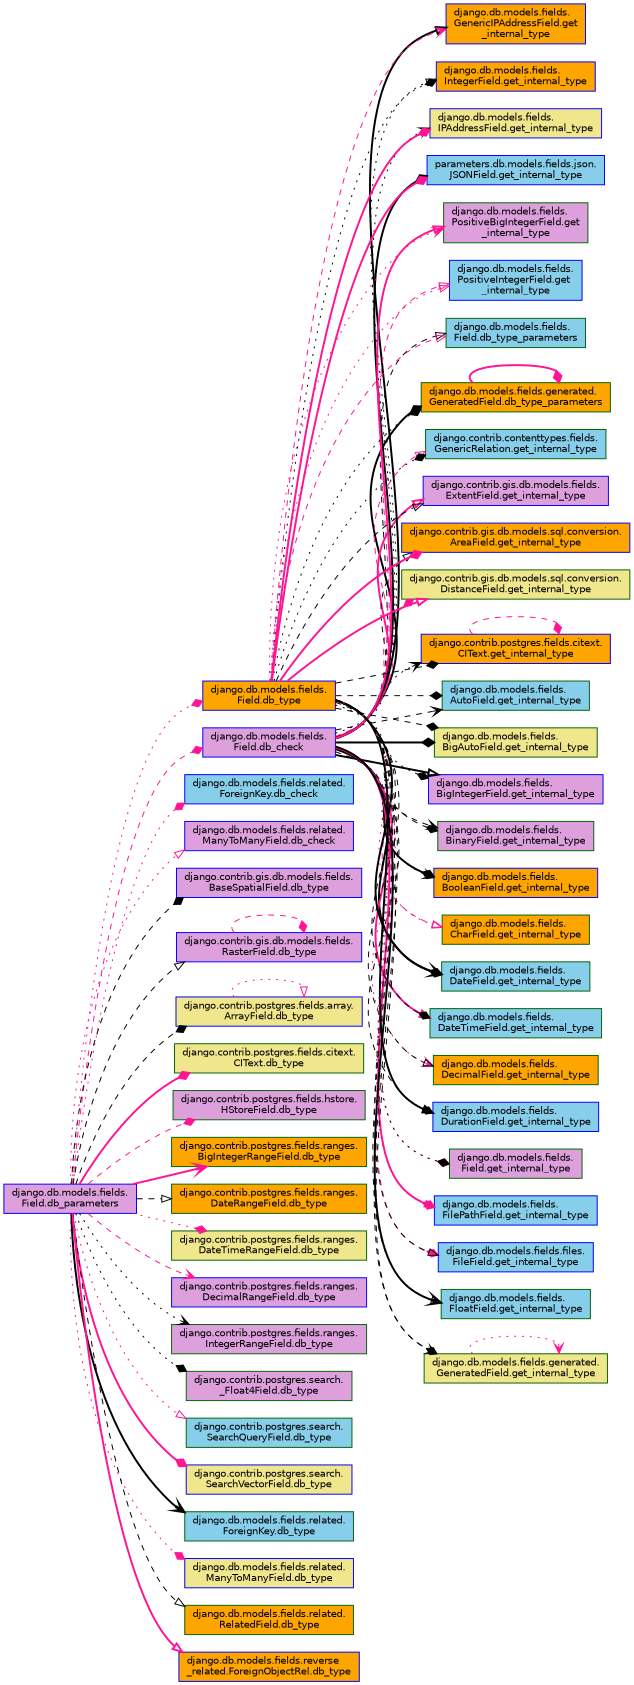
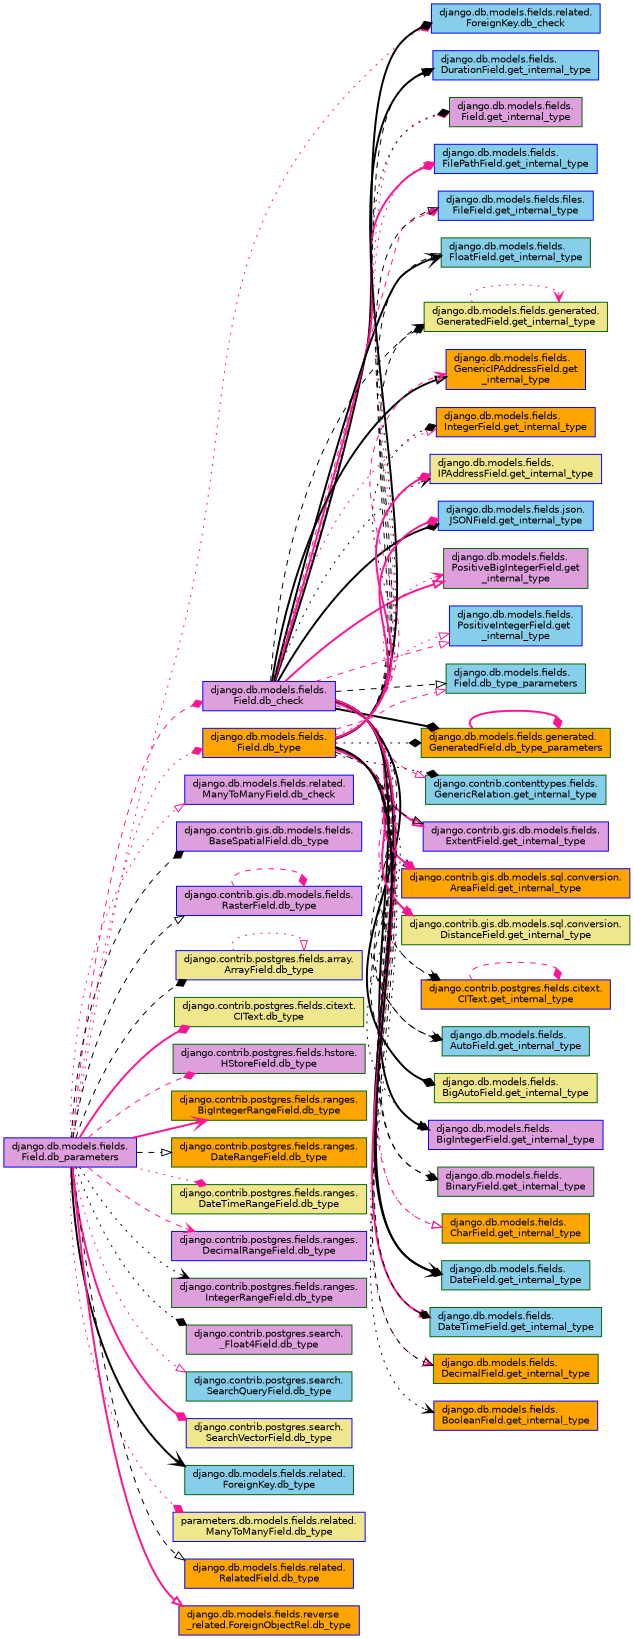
node "parameters.db.models.fields.json. JSONField.get_internal_type": label "parameters.db.models.fields.json. JSONField.get_internal_type" -> "django.db.models.fields.json. JSONField.get_internal_type"
edge "django.db.models.fields. Field.db_check" -> "django.db.models.fields. IntegerField.get_internal_type": color black -> deeppink
edge "django.db.models.fields. Field.db_check" -> "django.db.models.fields. BooleanField.get_internal_type": now "django.db.models.fields. Field.db_check" -> "django.db.models.fields.related. ForeignKey.db_check"
node "django.db.models.fields.related. ManyToManyField.db_type": label "django.db.models.fields.related. ManyToManyField.db_type" -> "parameters.db.models.fields.related. ManyToManyField.db_type"
node "django.db.models.fields.related. RelatedField.db_type": color darkgreen -> blue
